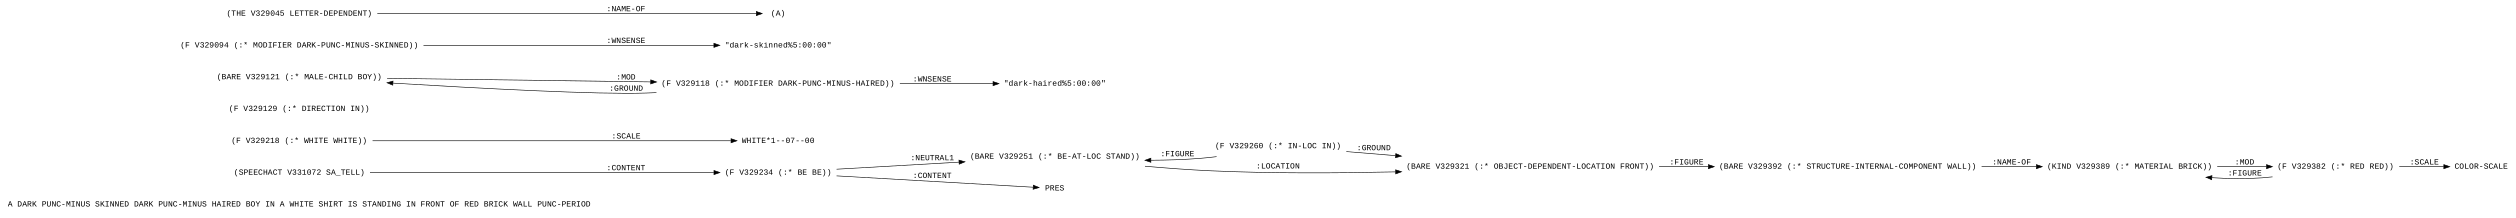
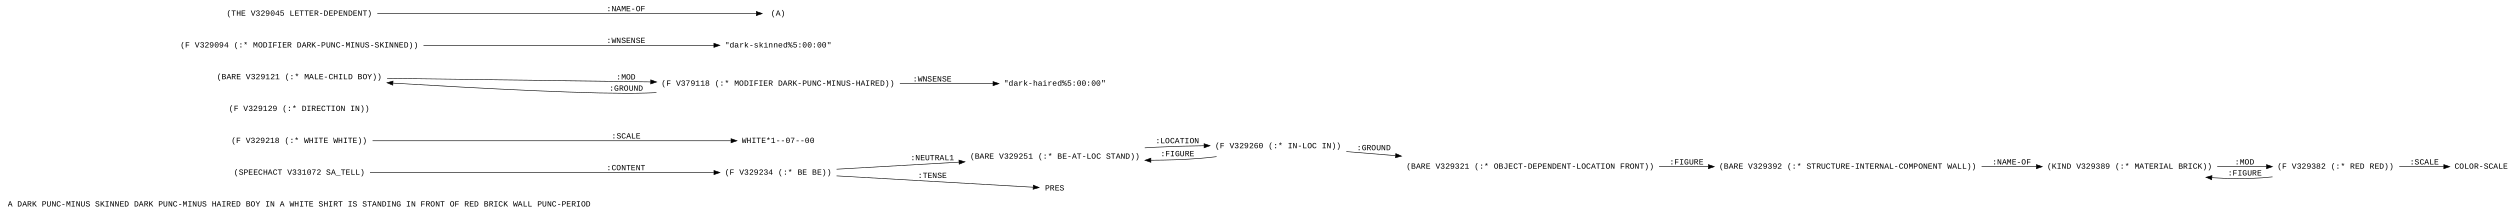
node "(F V329118 (:* MODIFIER DARK-PUNC-MINUS-HAIRED))": label "(F V329118 (:* MODIFIER DARK-PUNC-MINUS-HAIRED))" -> "(F V379118 (:* MODIFIER DARK-PUNC-MINUS-HAIRED))"
edge "(BARE V329251 (:* BE-AT-LOC STAND))" -> "(BARE V329321 (:* OBJECT-DEPENDENT-LOCATION FRONT))": now "(BARE V329251 (:* BE-AT-LOC STAND))" -> "(F V329260 (:* IN-LOC IN))"
edge "(F V329234 (:* BE BE))" -> "PRES": label ":CONTENT" -> ":TENSE"
